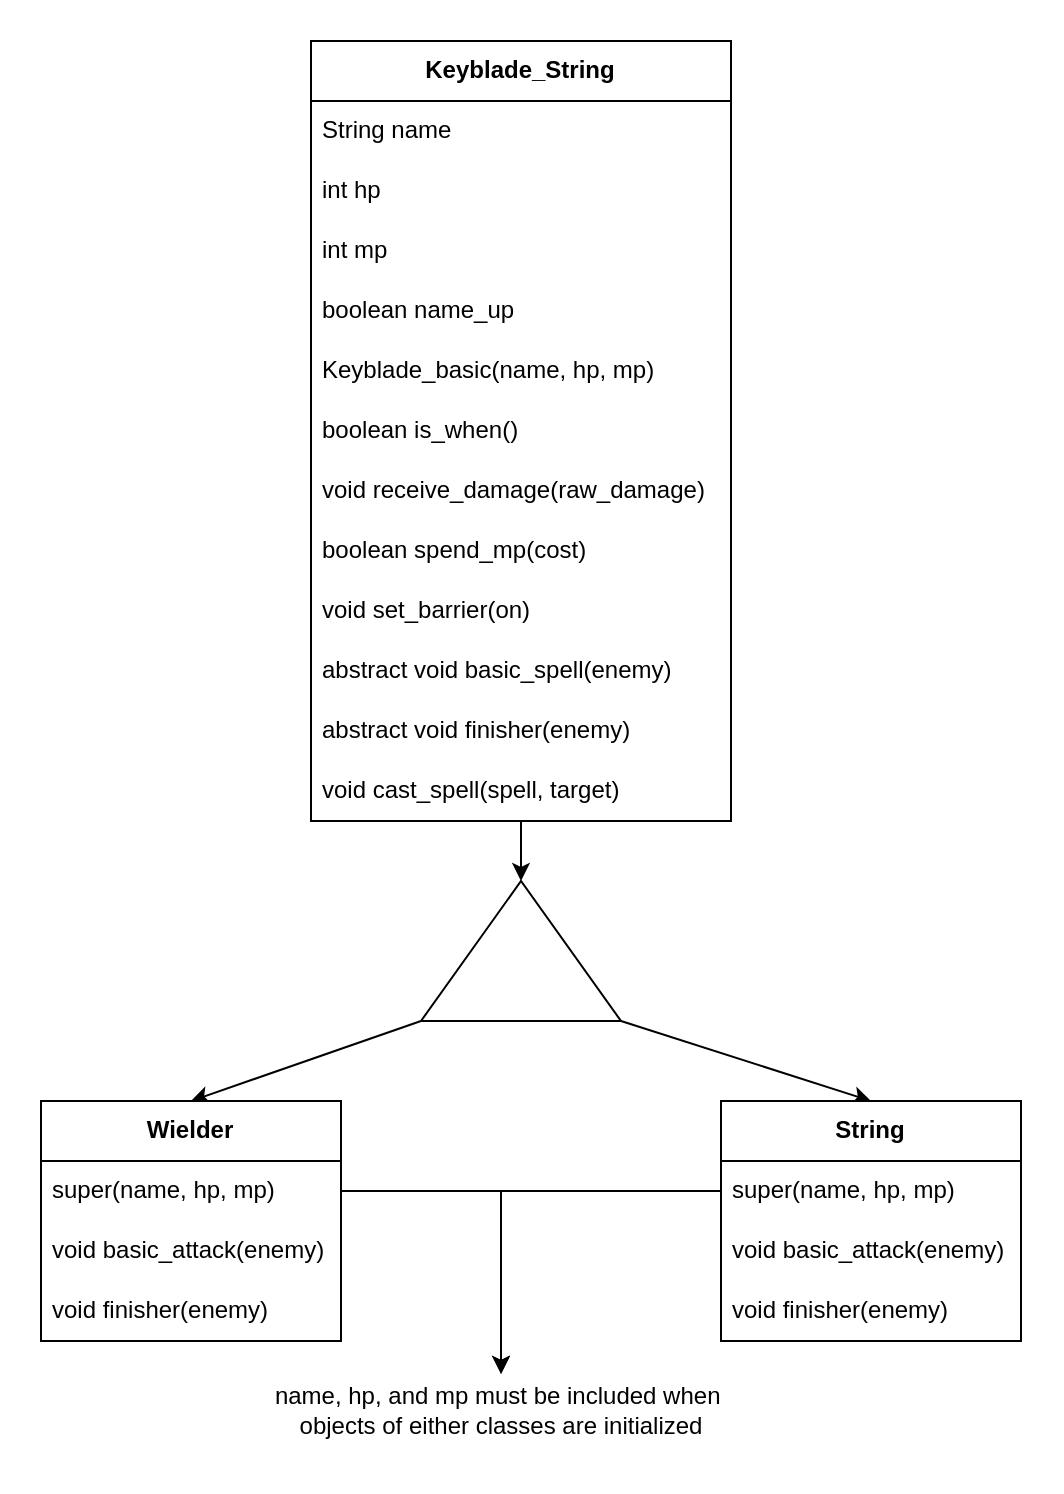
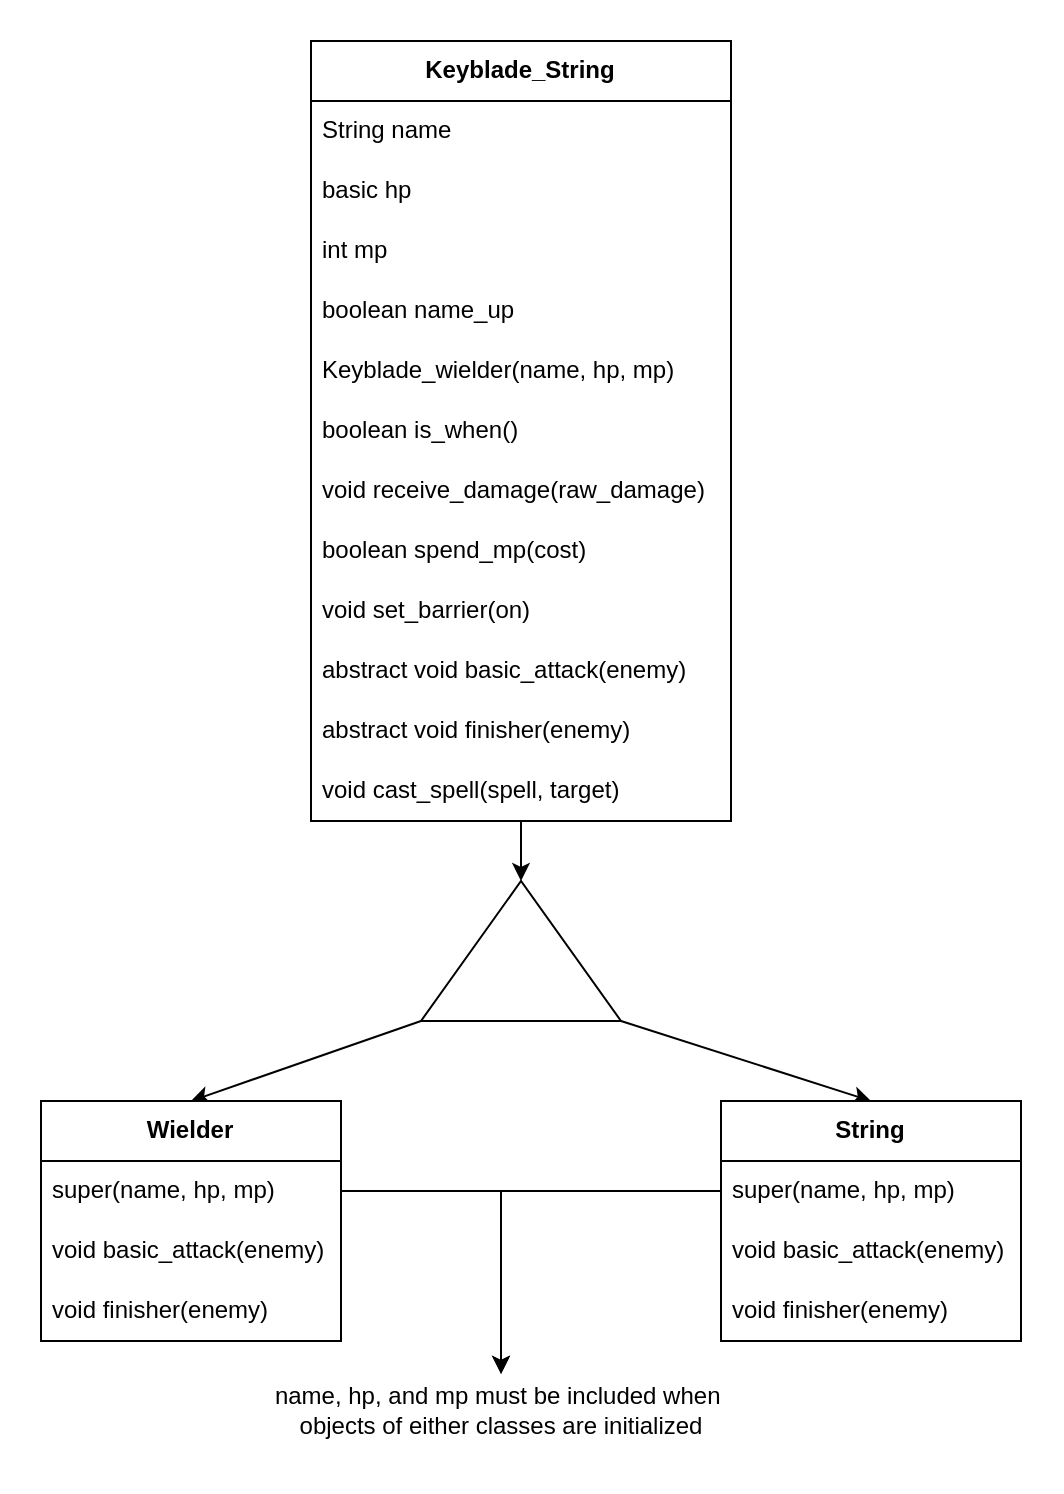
node "int hp": label "int hp" -> "basic hp"
node "Keyblade_basic(name, hp, mp)": label "Keyblade_basic(name, hp, mp)" -> "Keyblade_wielder(name, hp, mp)"
node "abstract void basic_spell(enemy)": label "abstract void basic_spell(enemy)" -> "abstract void basic_attack(enemy)"
